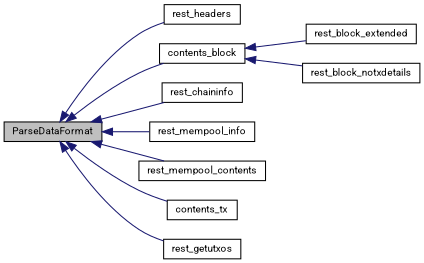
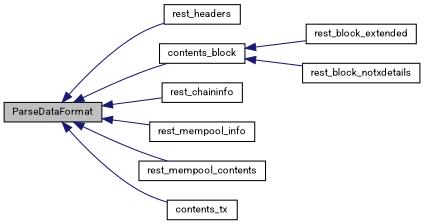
node "rest_getutxos": removed
